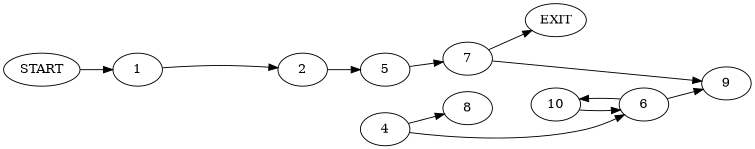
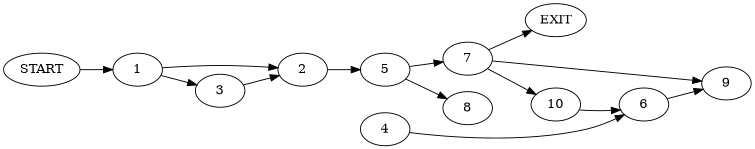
node "3": added
edge "6" -> "10": now "7" -> "10"
edge "4" -> "8": now "5" -> "8"
